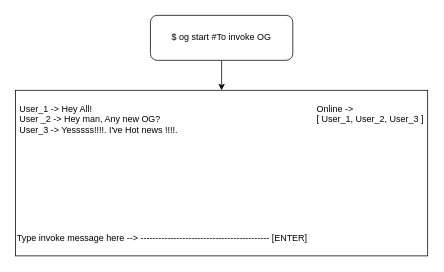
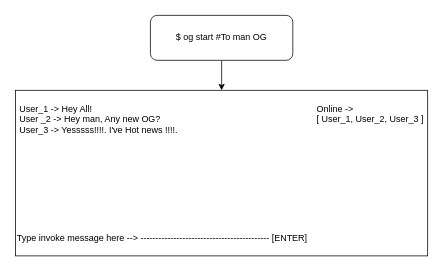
node "$ og start #To invoke OG": label "$ og start #To invoke OG" -> "$ og start #To man OG"
